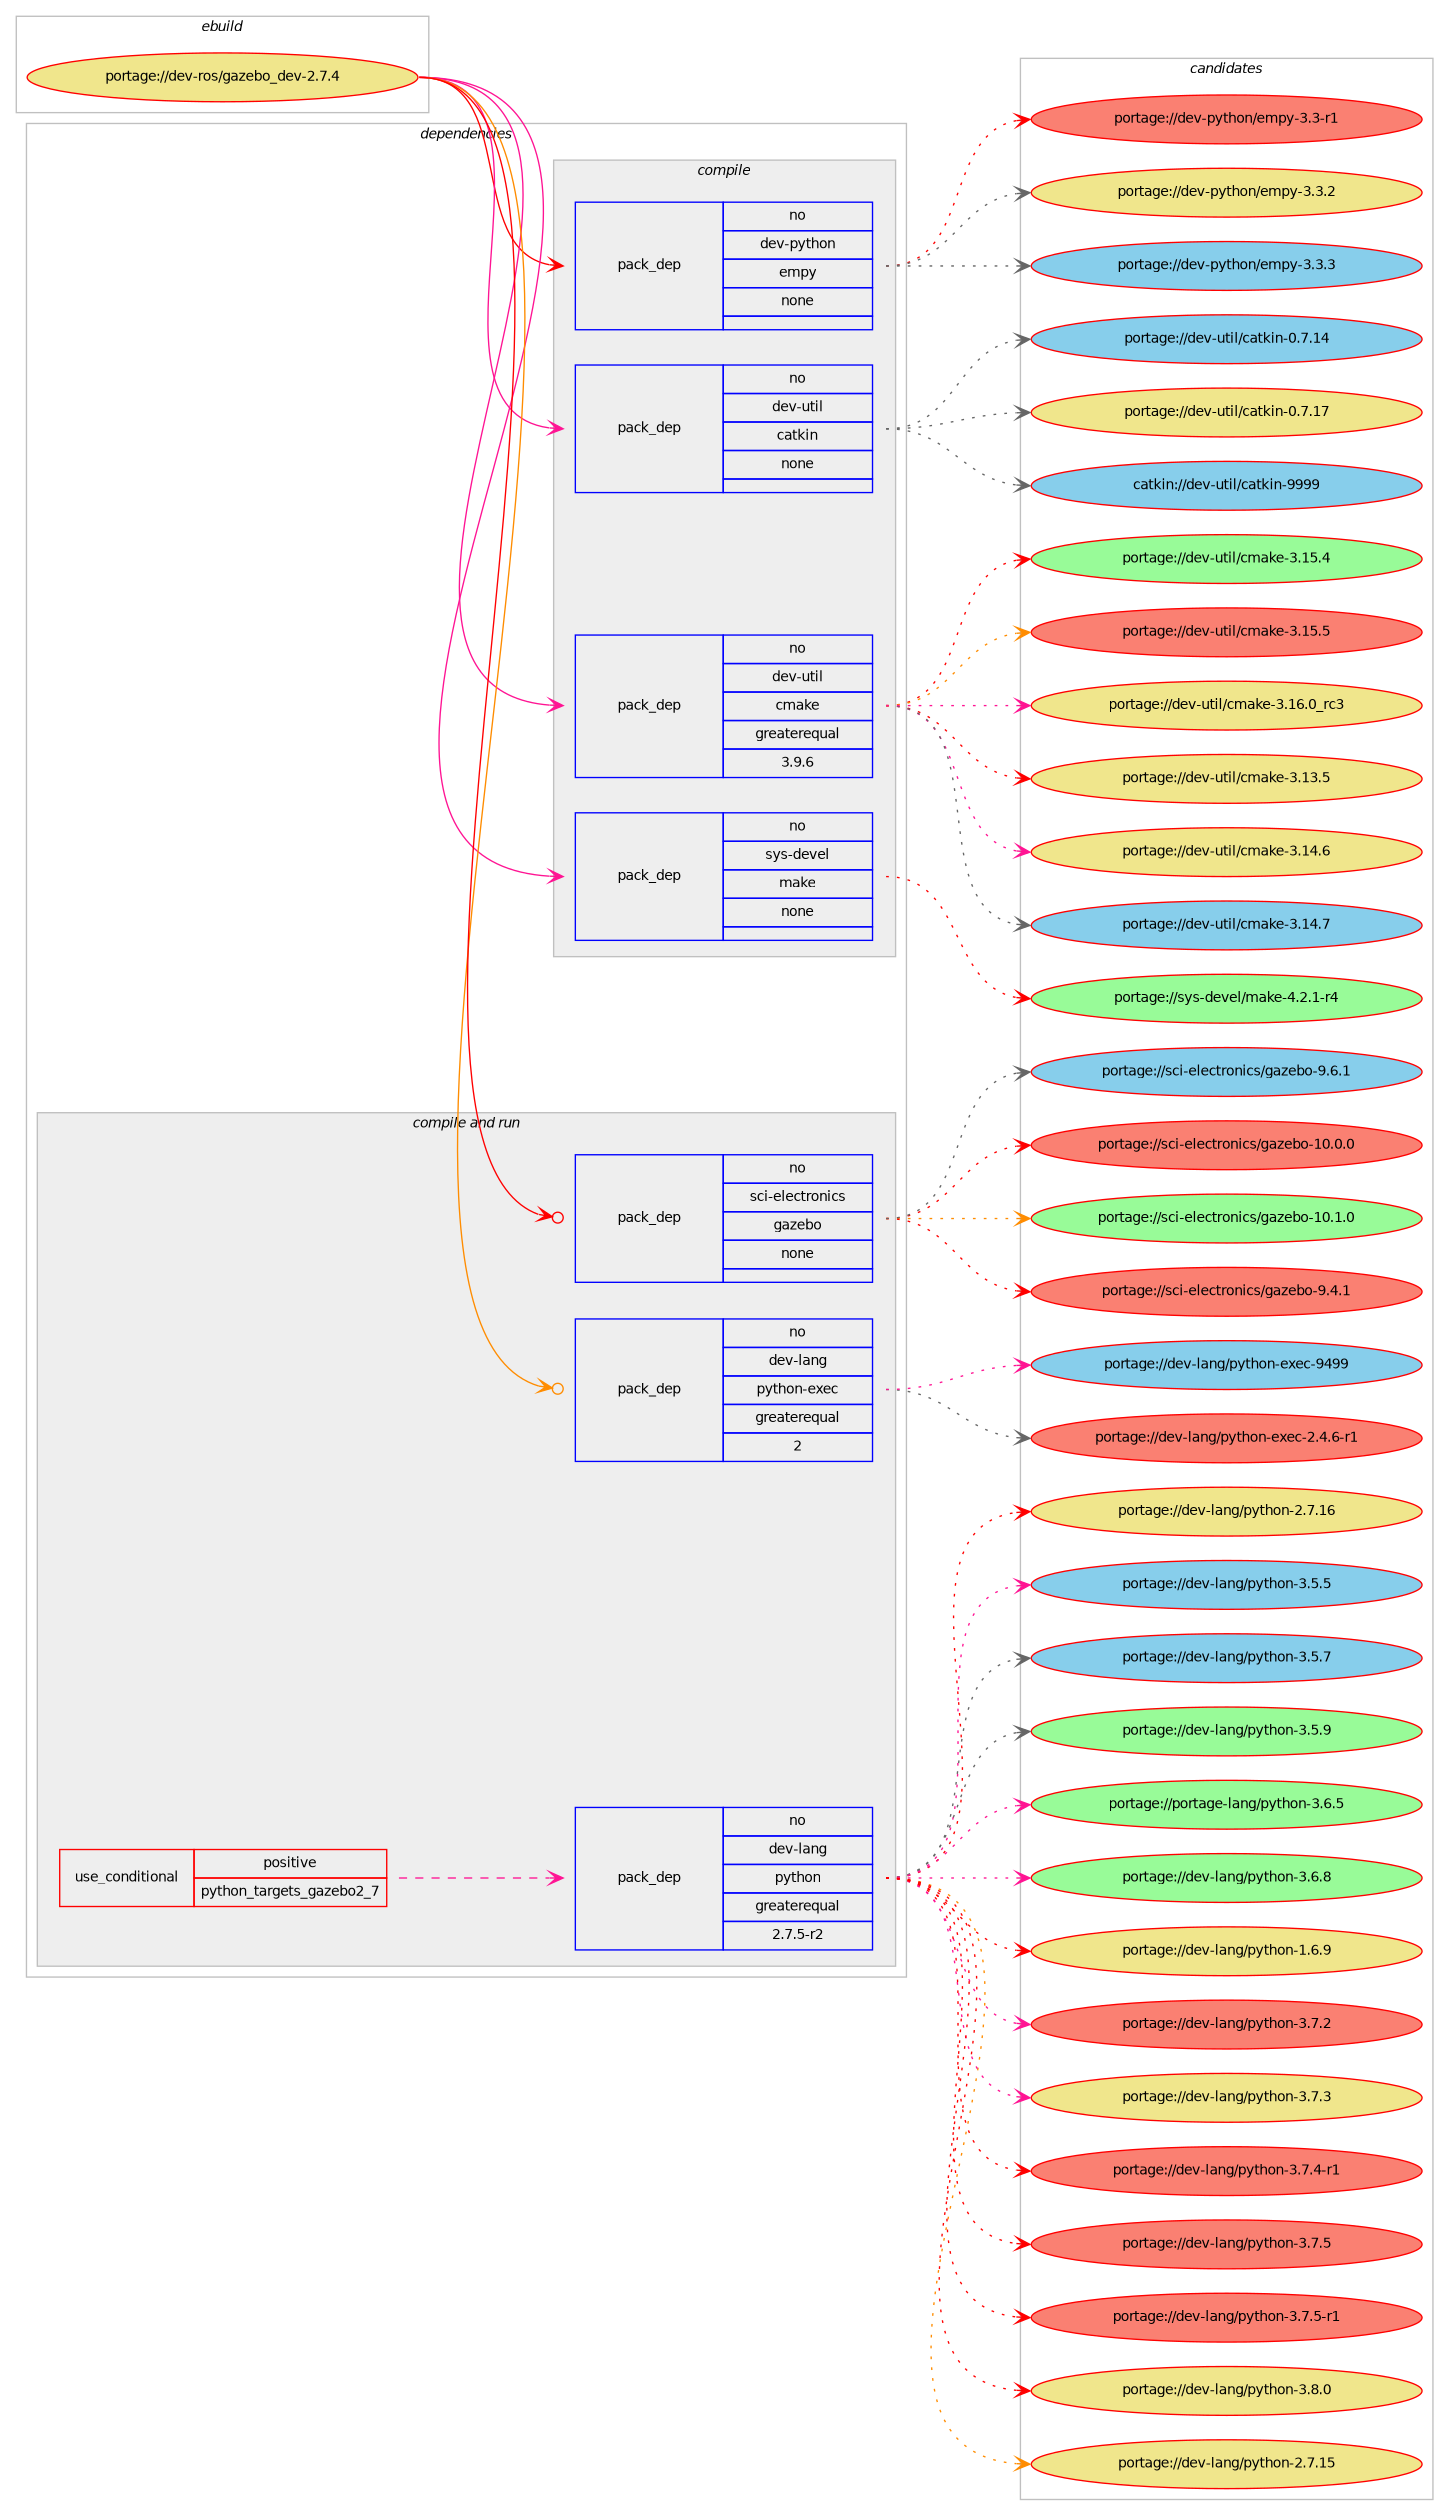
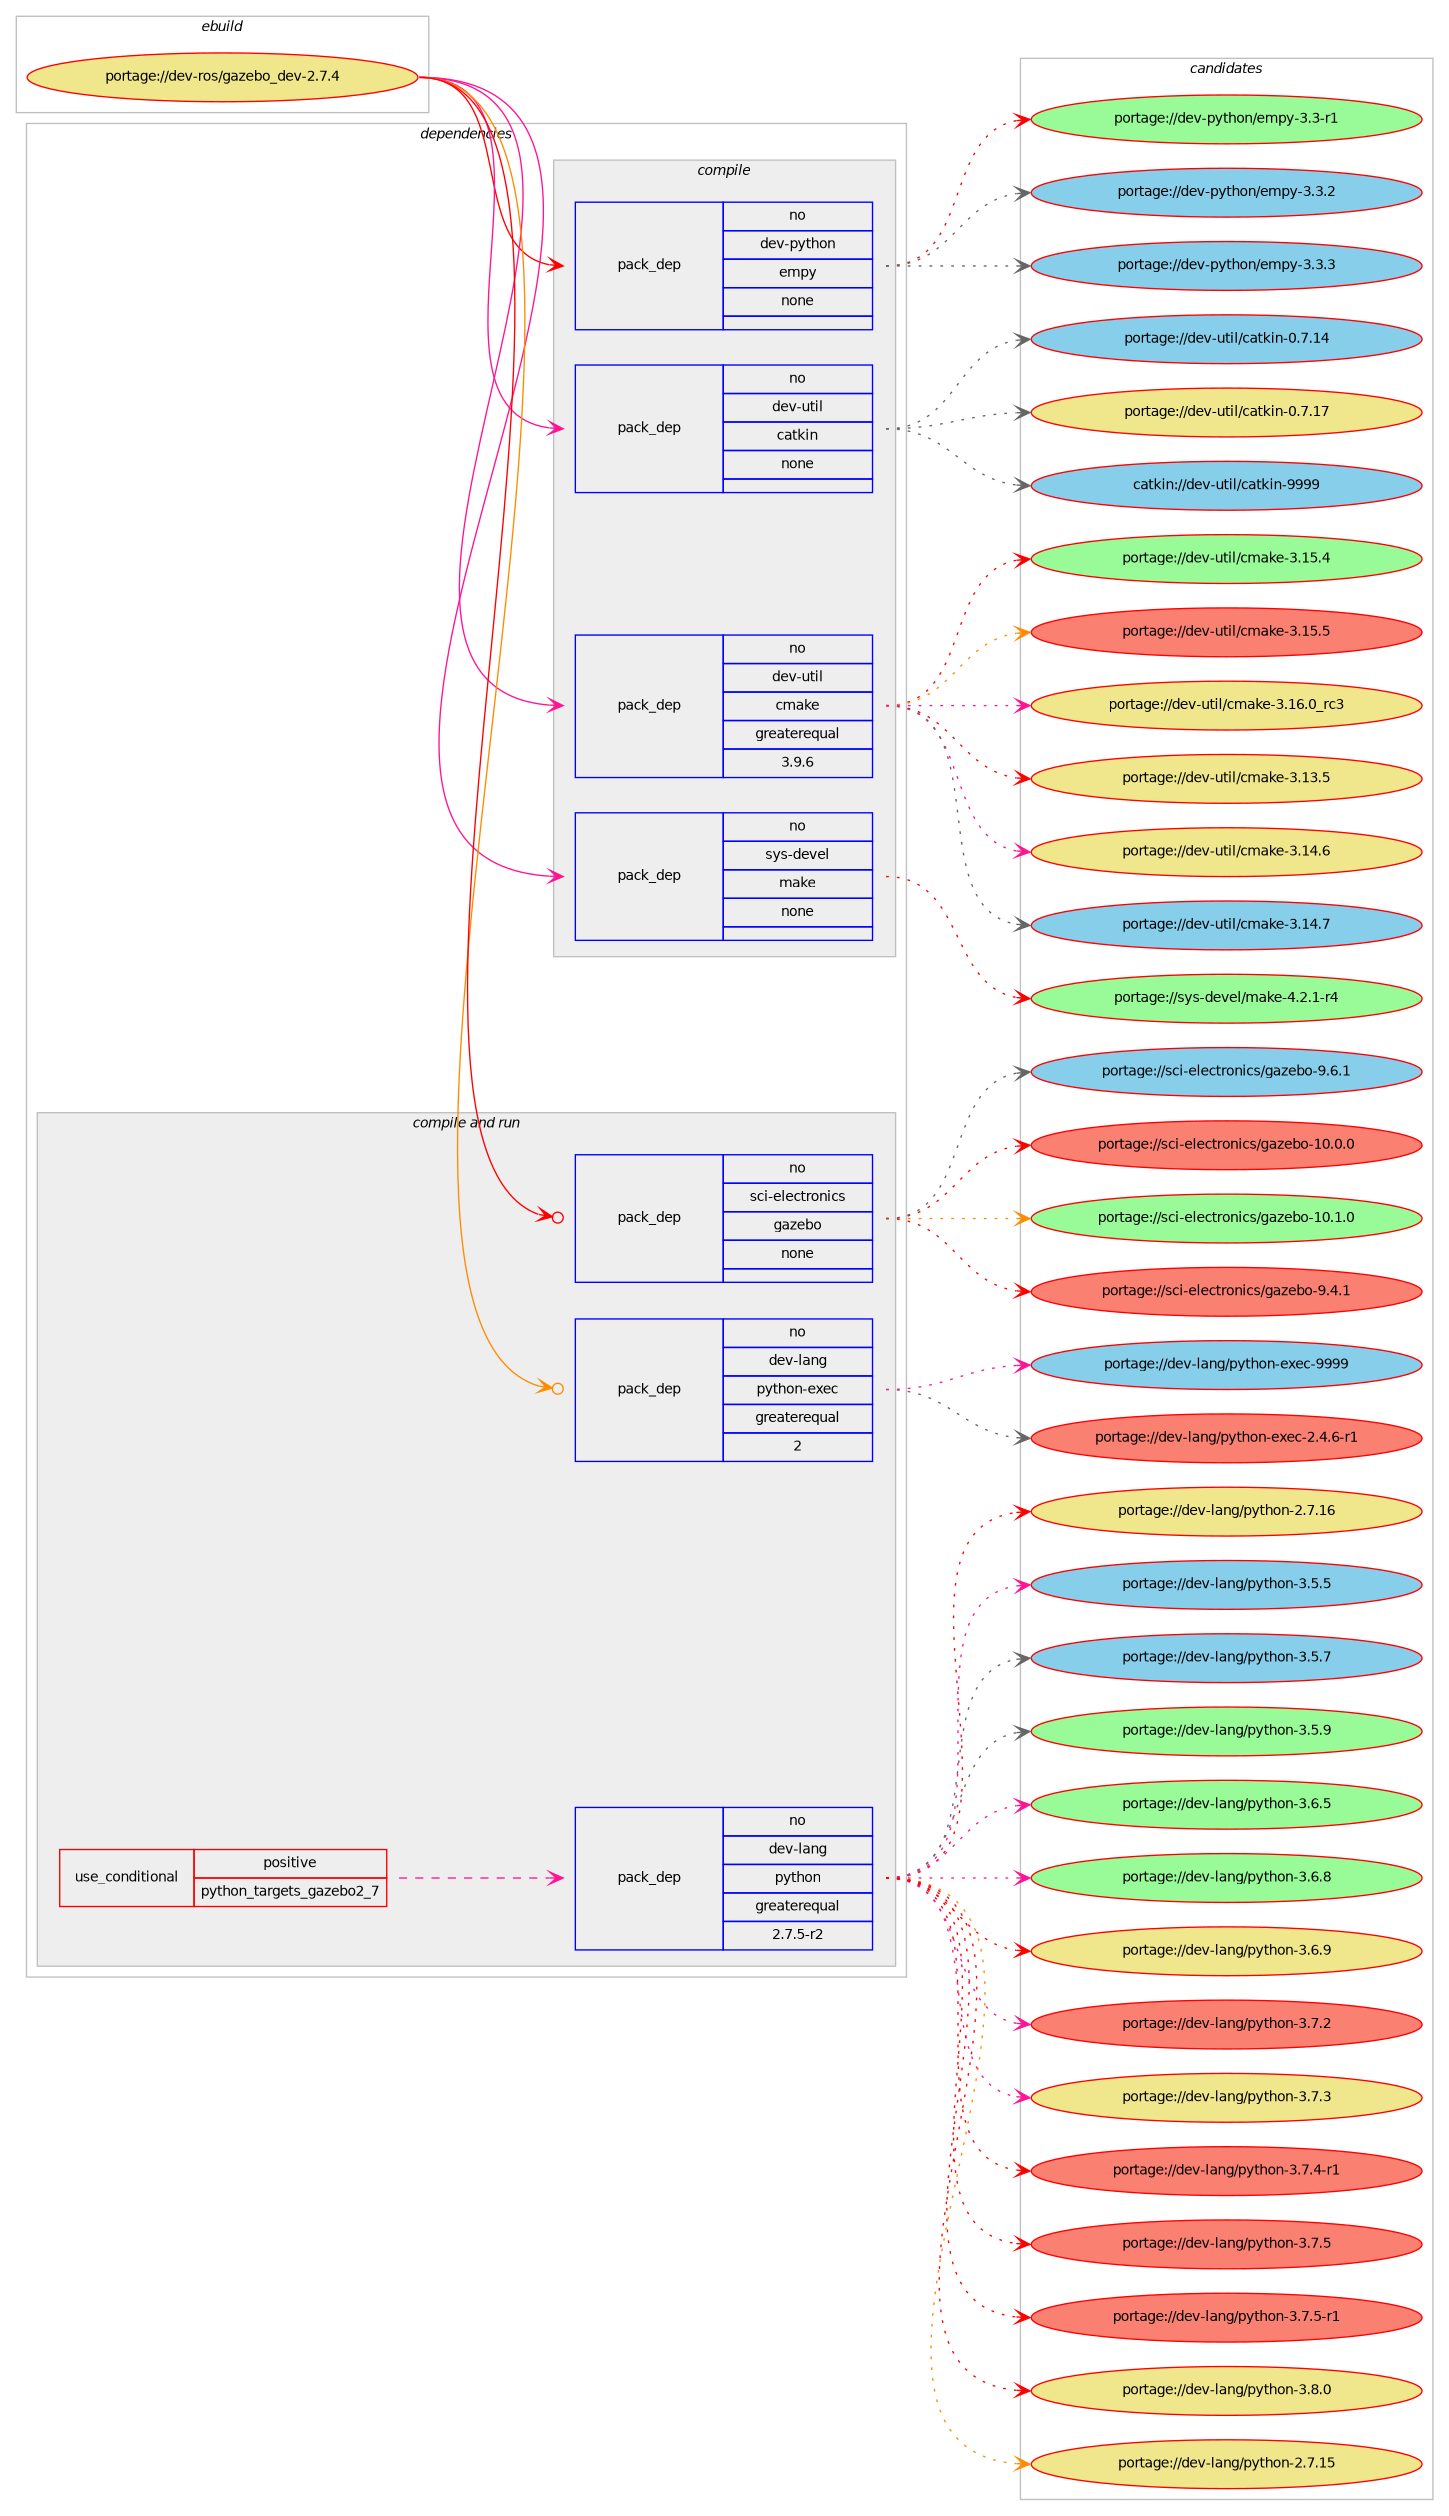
node "portage://dev-python/empy-3.3-r1": fillcolor salmon -> palegreen
node "portage://dev-python/empy-3.3.2": fillcolor khaki -> skyblue
node "portage://dev-lang/python-exec-9499": label "portage://dev-lang/python-exec-9499" -> "portage://dev-lang/python-exec-9999"
node "portage://portage-lang/python-3.6.5": label "portage://portage-lang/python-3.6.5" -> "portage://dev-lang/python-3.6.5"
node "portage://dev-lang/python-1.6.9": label "portage://dev-lang/python-1.6.9" -> "portage://dev-lang/python-3.6.9"
